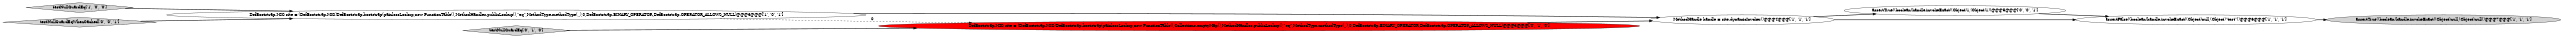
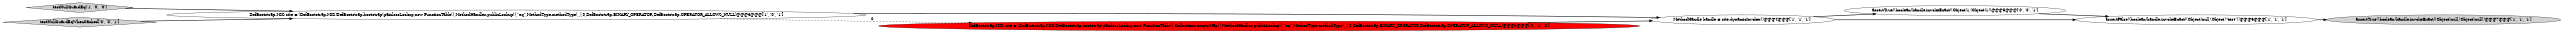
node "testNullGuardEq['0', '1', '0']": removed
